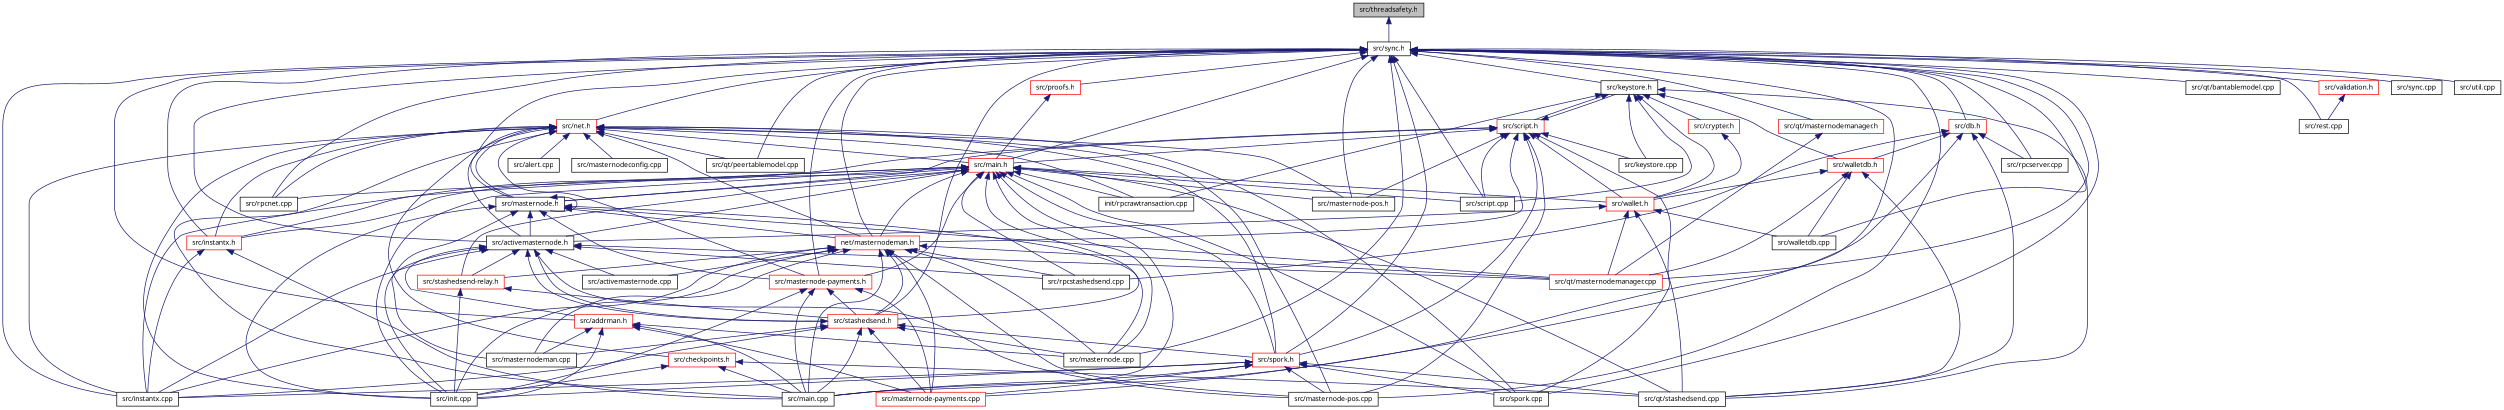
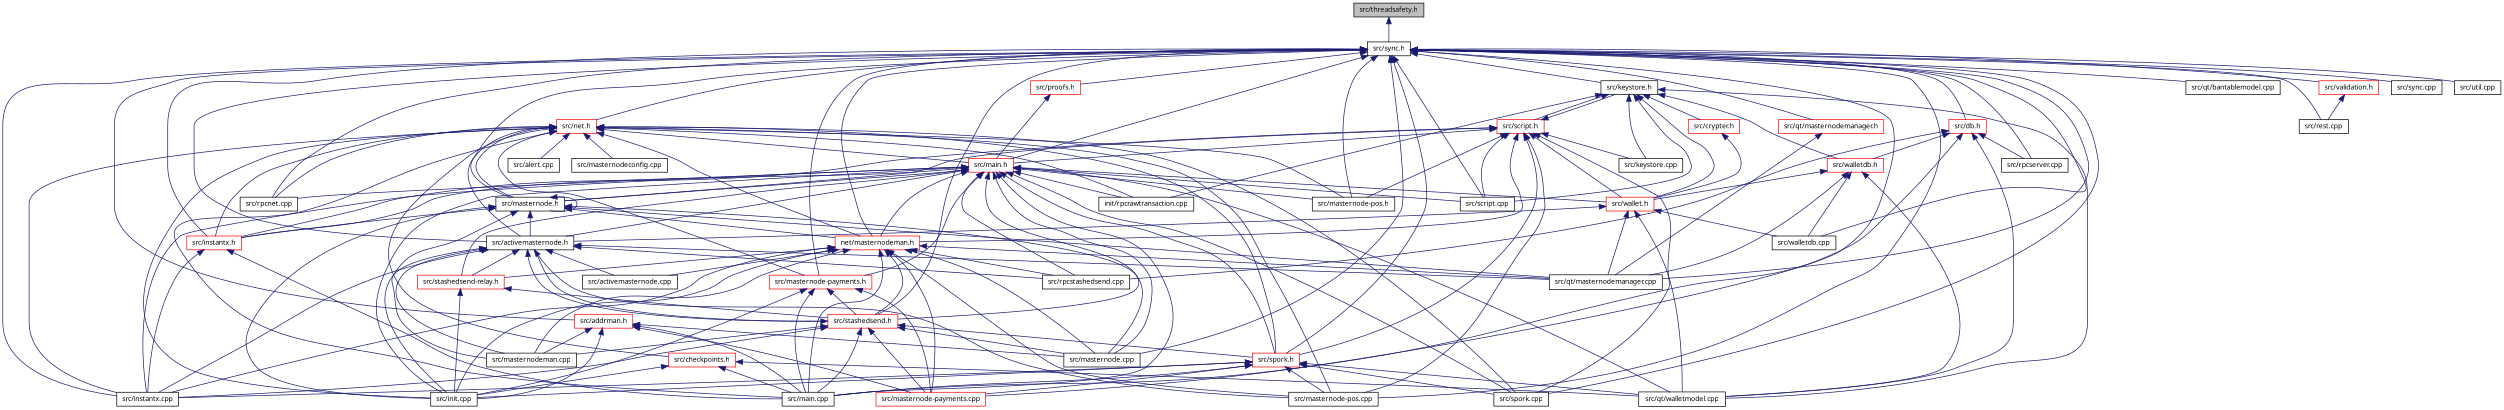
node "src/qt/peertablemodel.cpp": removed
edge "src/masternode-payments.h" -> "src/masternode.h": now "src/instantx.h" -> "src/masternode.h"
node "src/qt/masternodemanager.cpp": color red -> black
edge "src/addrman.h" -> "src/activemasternode.h": now "src/masternodeman.cpp" -> "src/activemasternode.h"
node "src/qt/stashedsend.cpp": label "src/qt/stashedsend.cpp" -> "src/qt/walletmodel.cpp"
